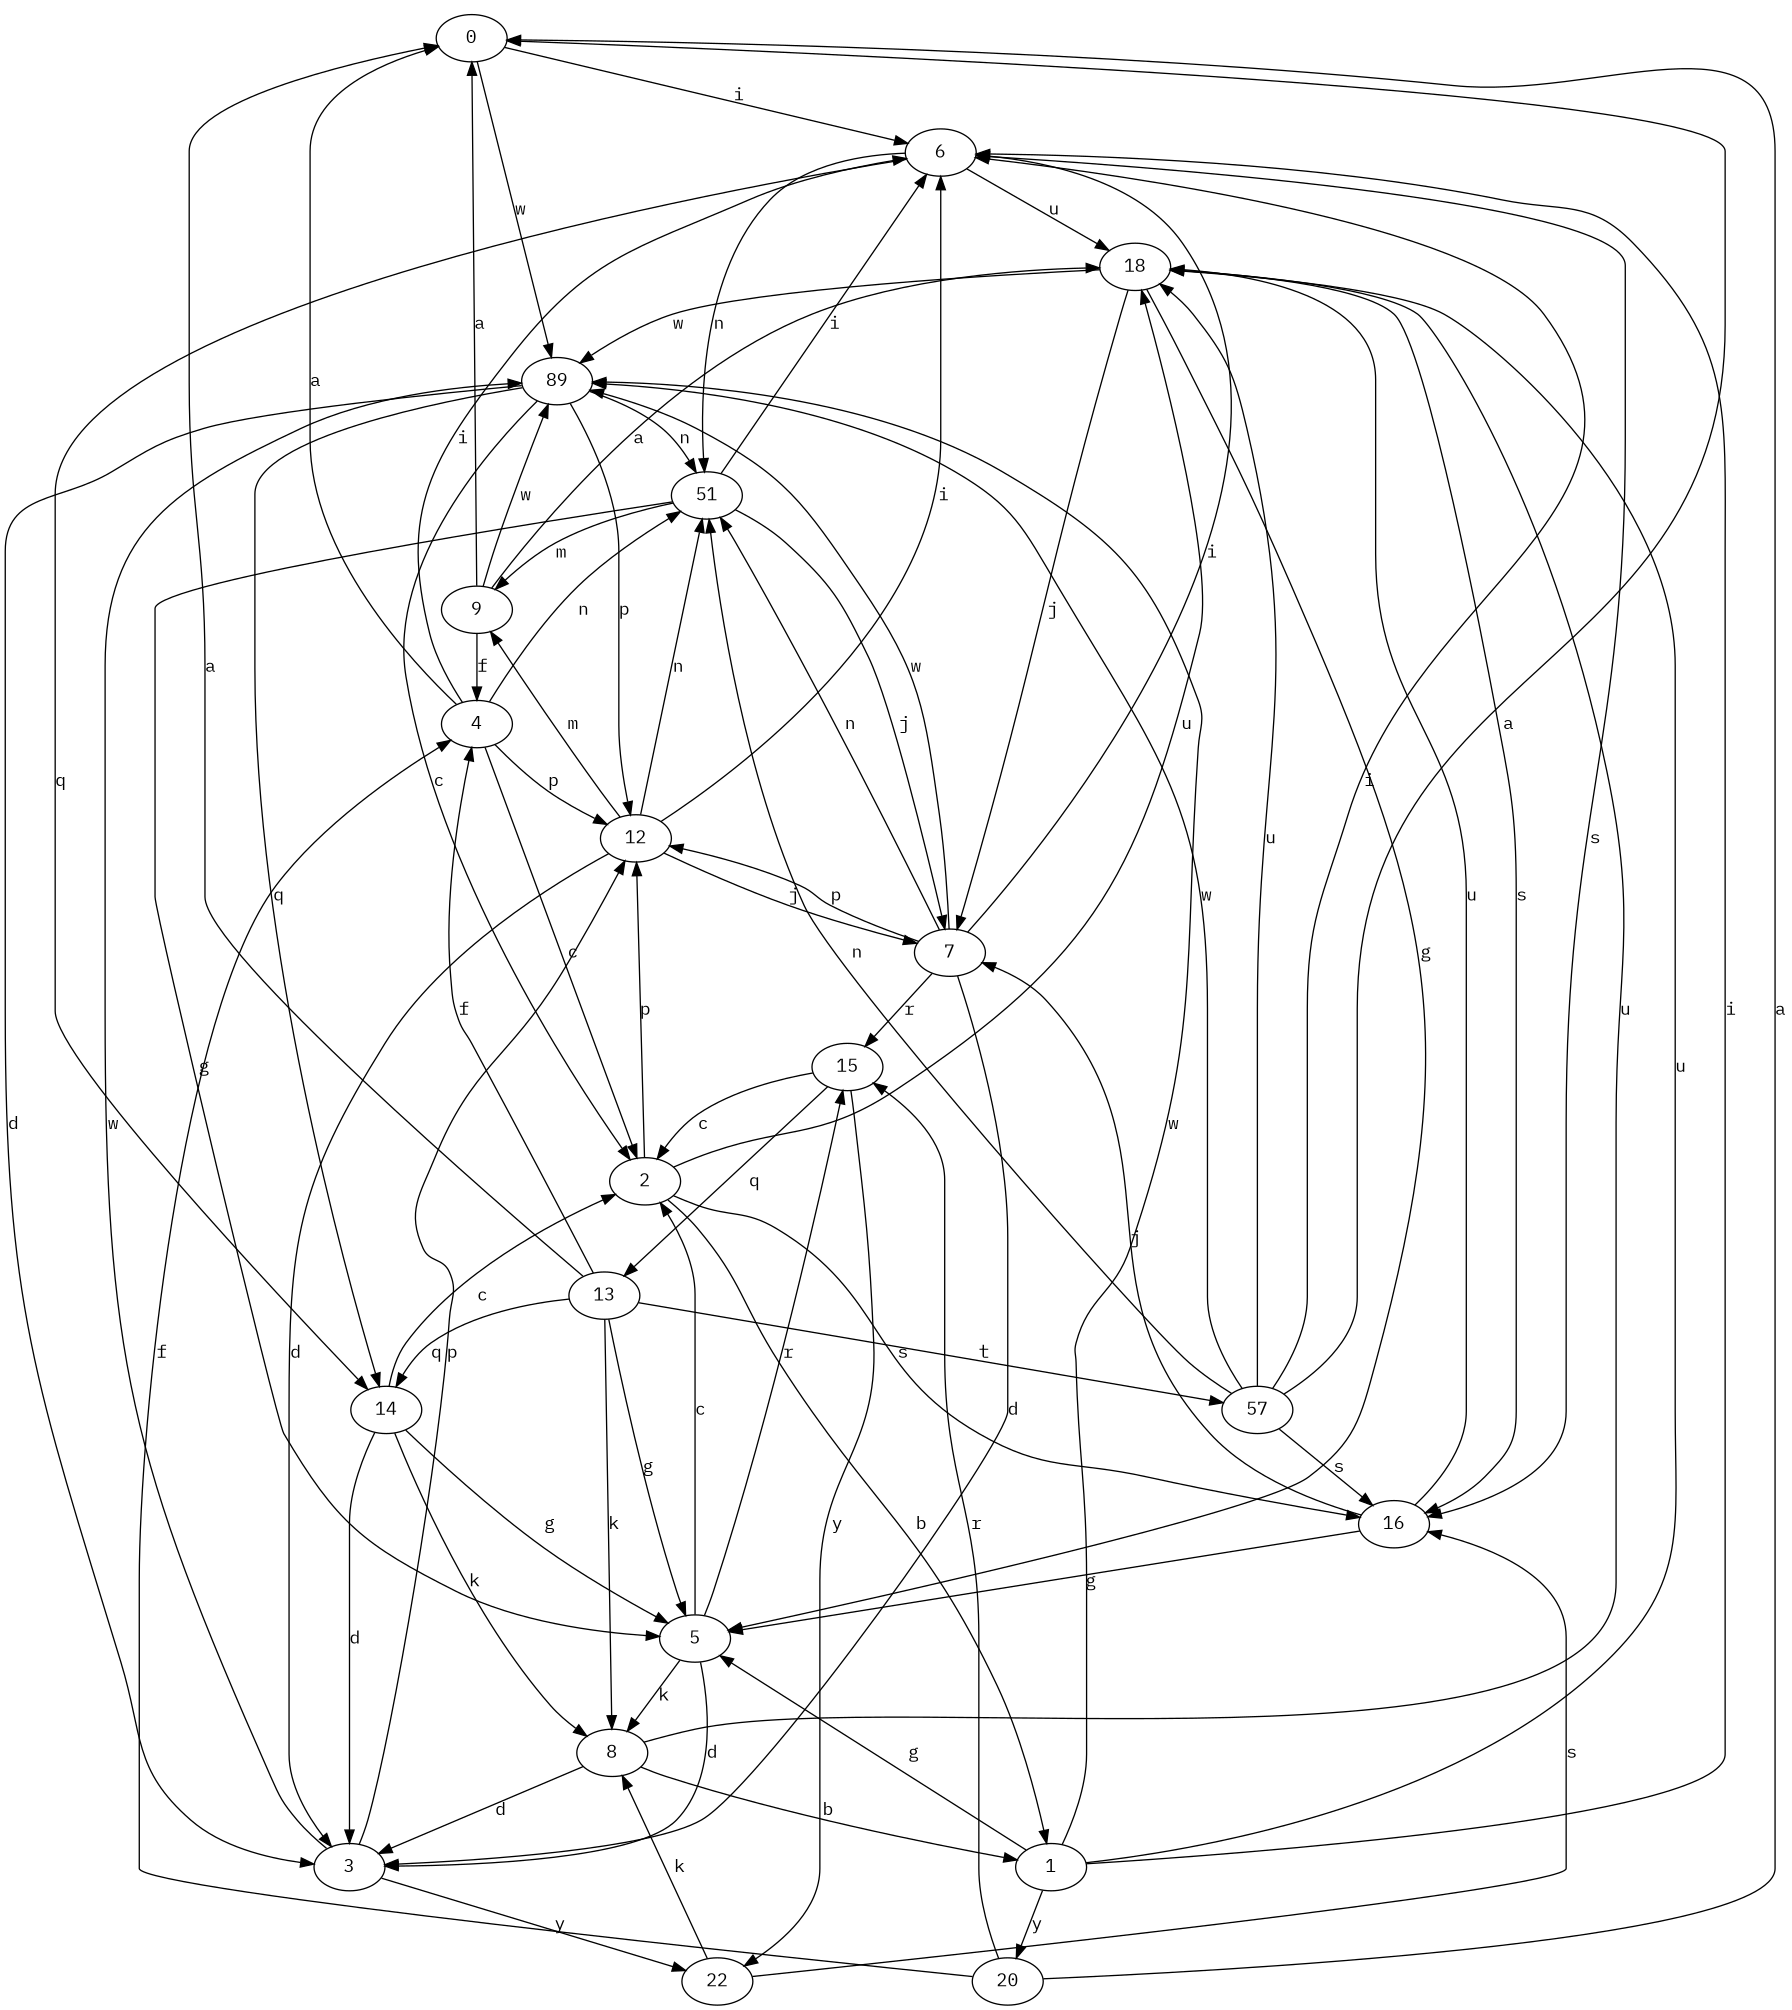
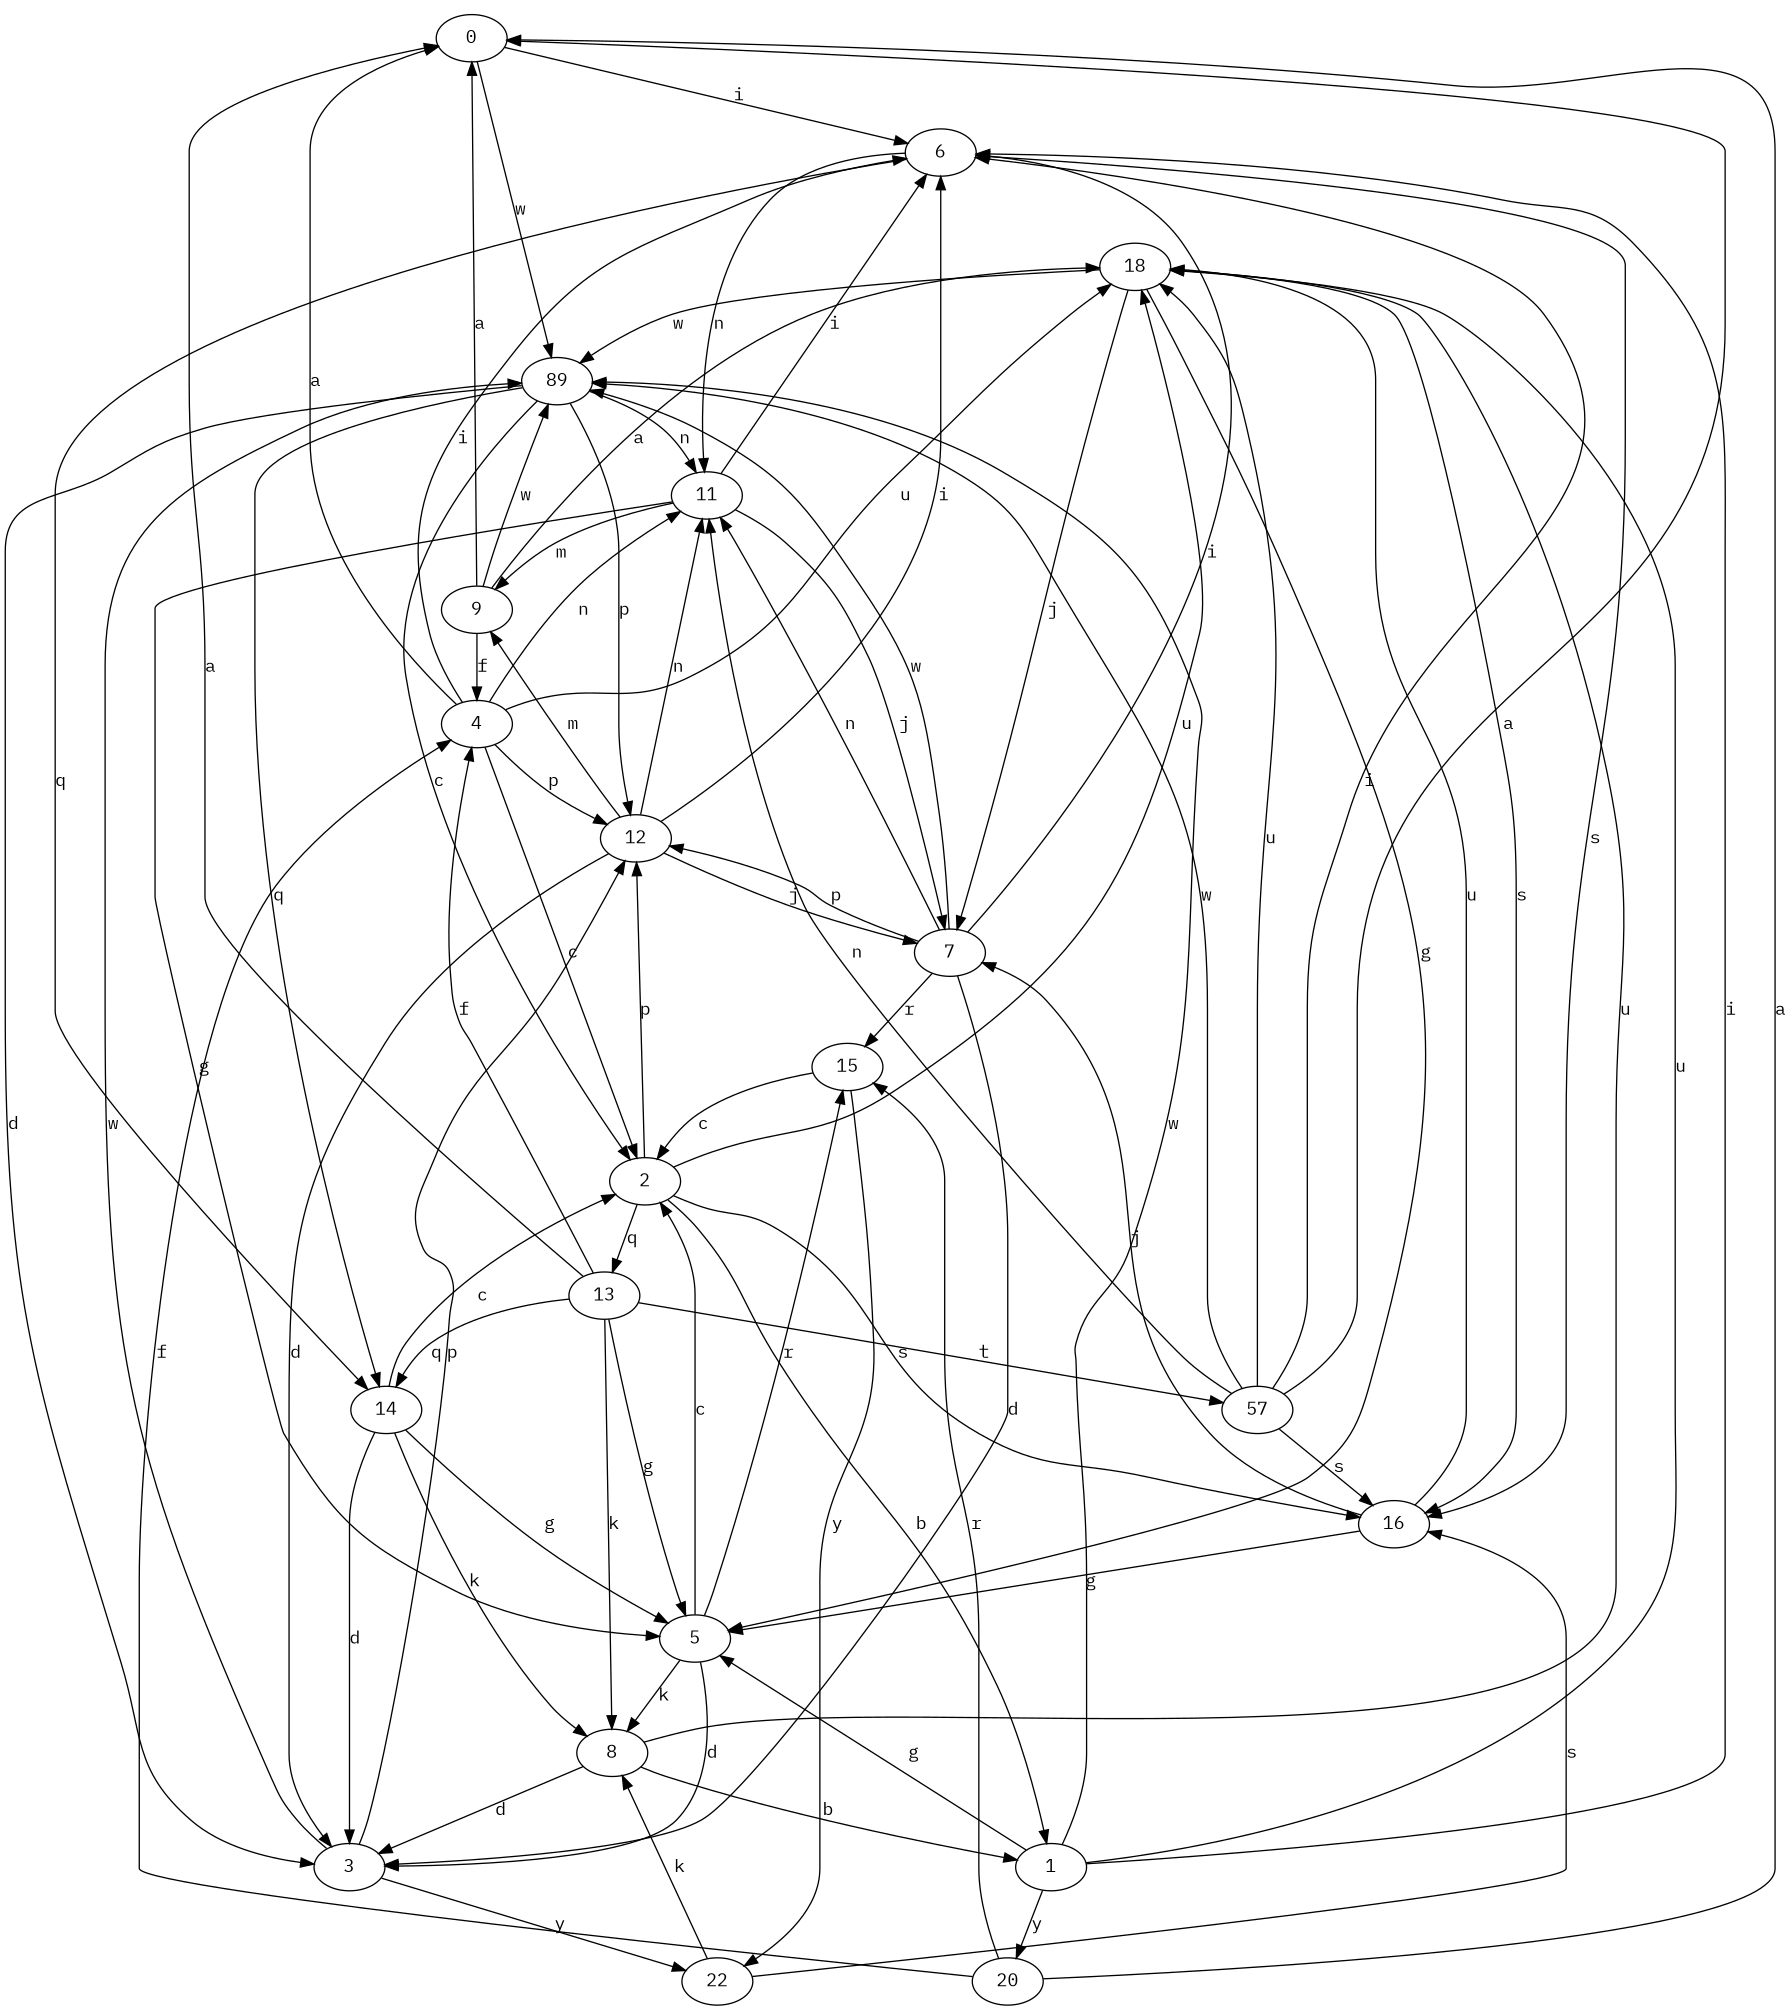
edge "6" -> "18": now "4" -> "18"
node "51": label "51" -> "11"
edge "15" -> "13": now "2" -> "13"
